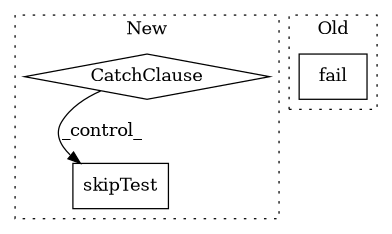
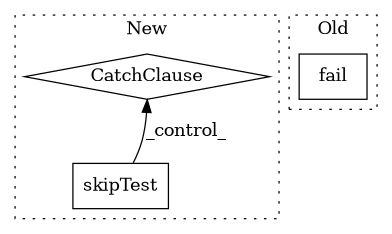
edge "CatchClause" -> "skipTest": reversed
